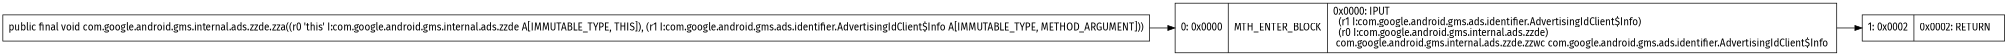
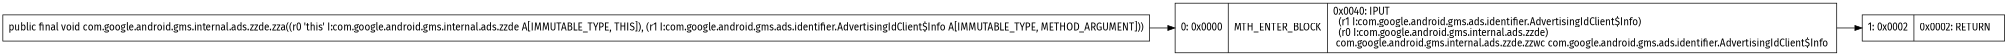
node "0: 0x0000": text "0x0000: IPUT" -> "0x0040: IPUT"
